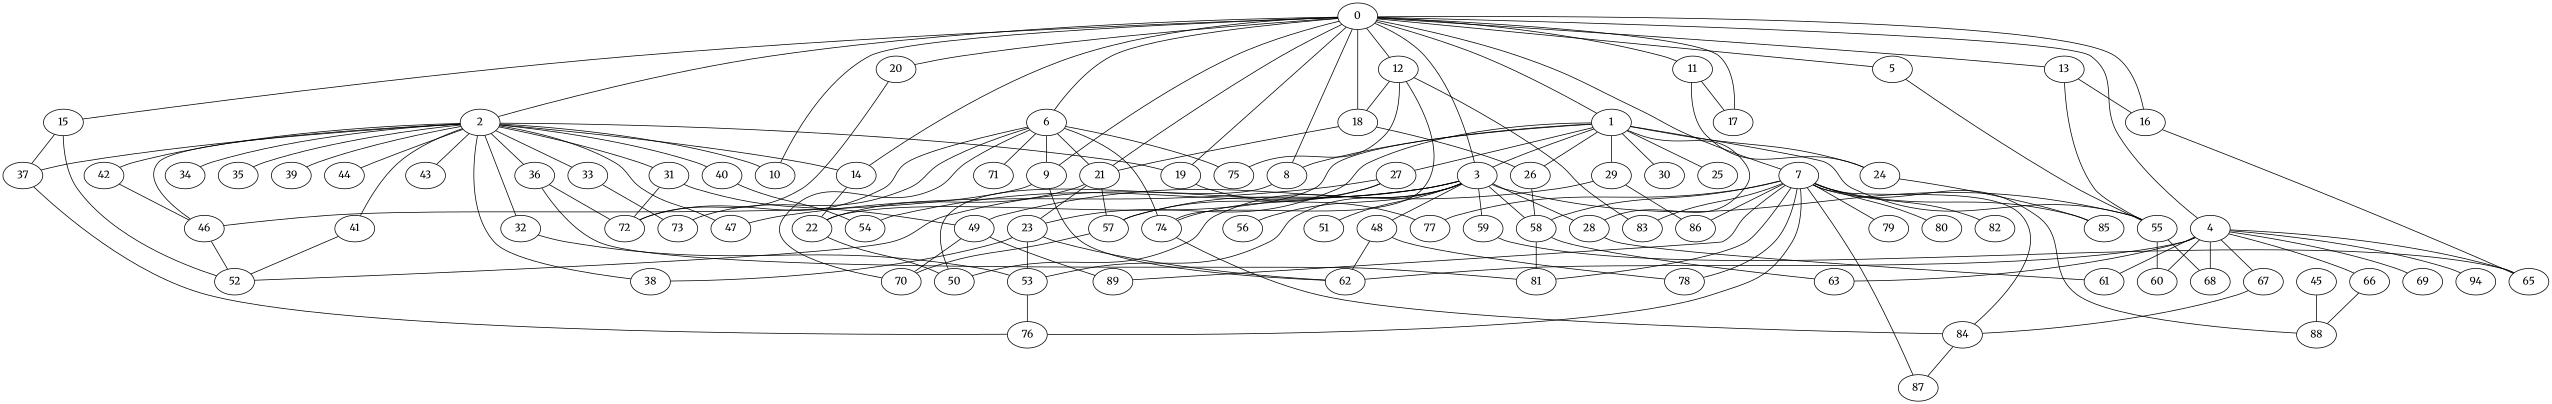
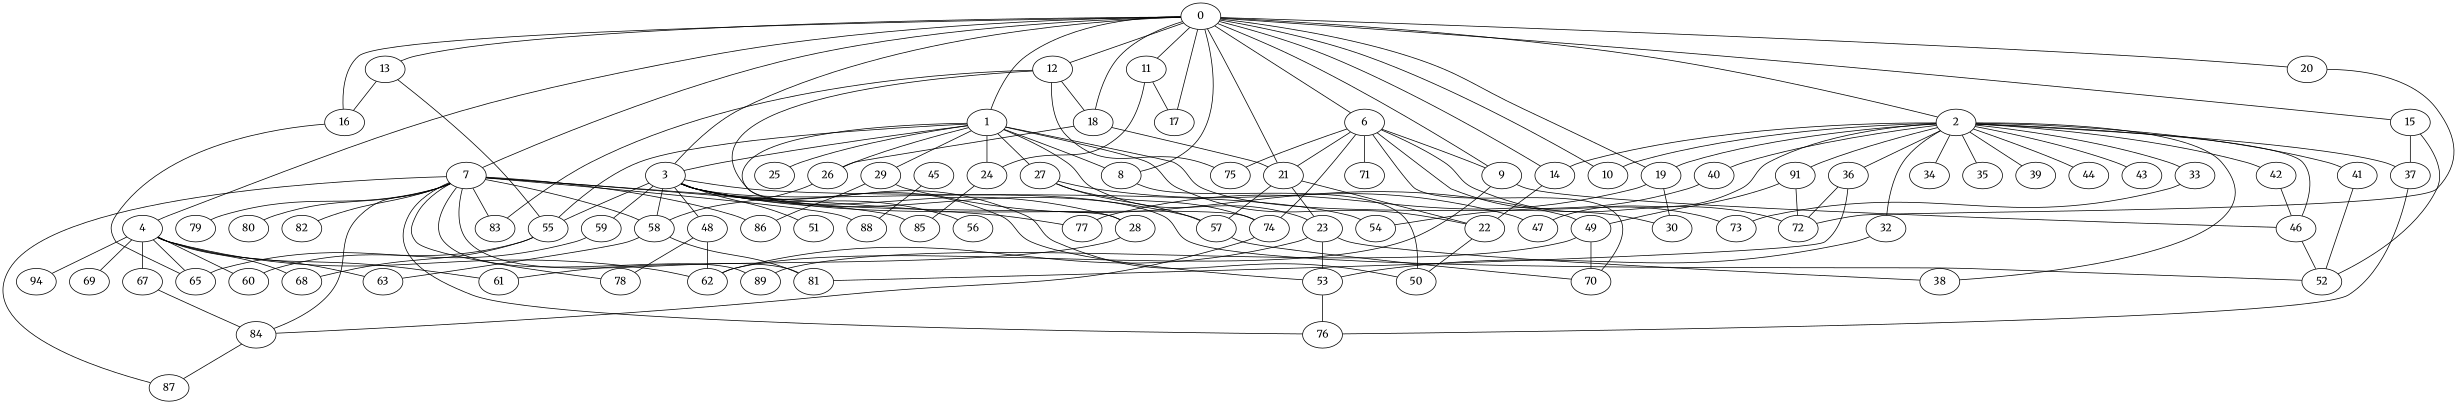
node "5": removed
node "31": label "31" -> "91"
edge "19" -- "30": added
node "66": removed
